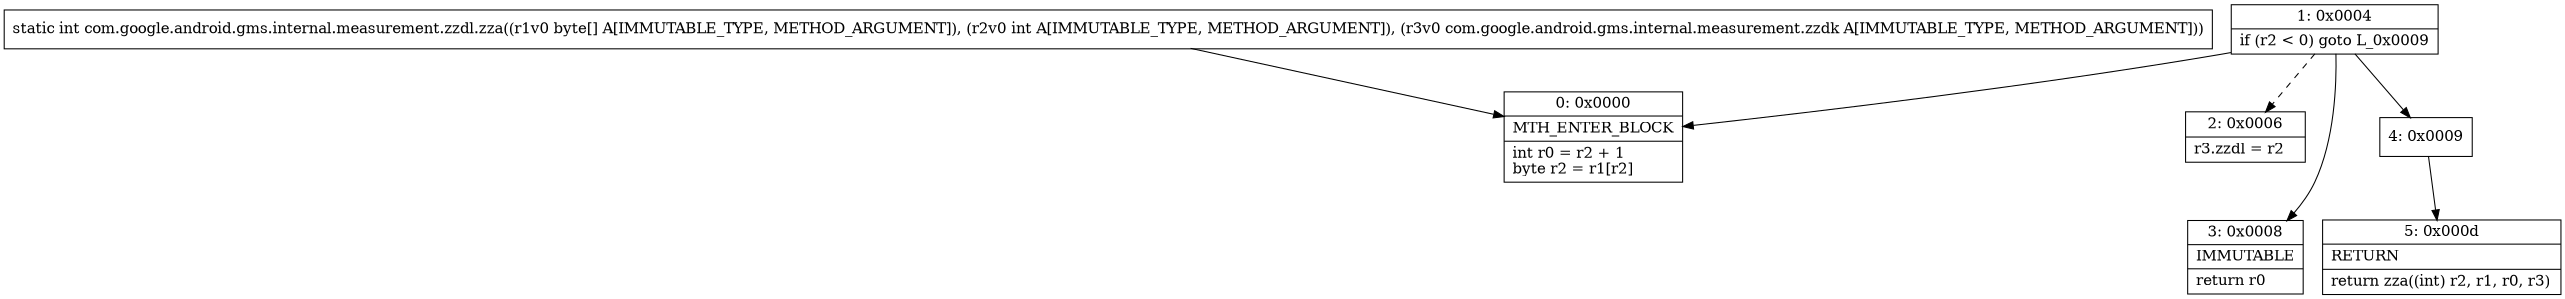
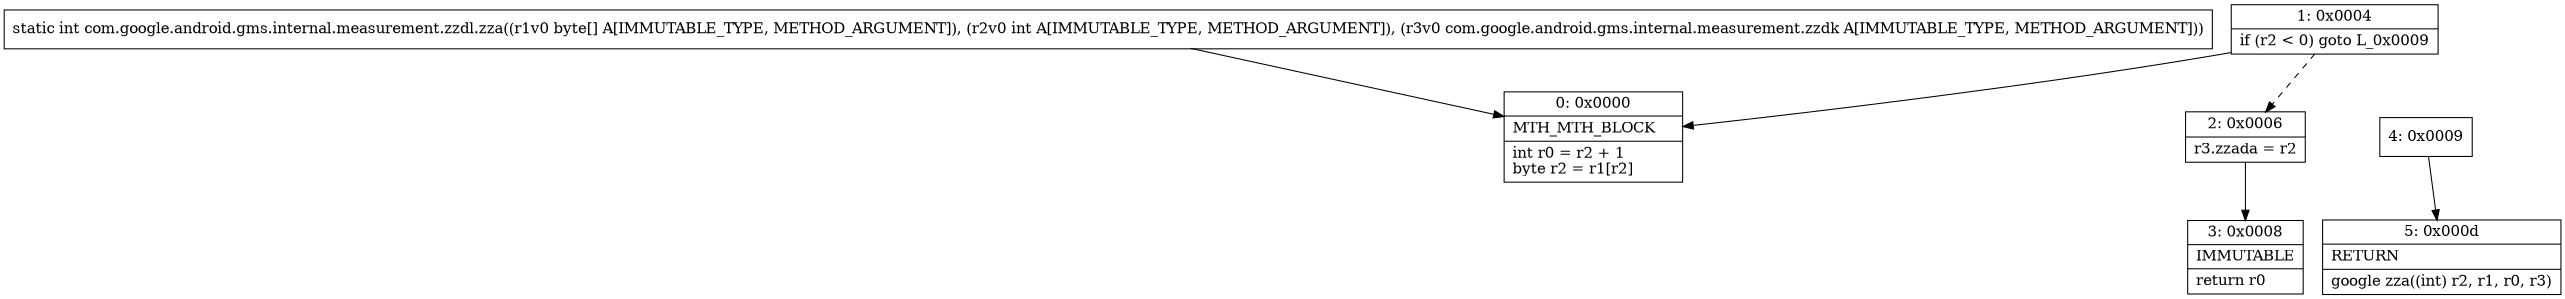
edge "1: 0x0004" -> "4: 0x0009": removed
node "0: 0x0000": text "MTH_ENTER_BLOCK" -> "MTH_MTH_BLOCK"
edge "1: 0x0004" -> "3: 0x0008": now "2: 0x0006" -> "3: 0x0008"
node "2: 0x0006": text "r3.zzdl = r2" -> "r3.zzada = r2"
node "5: 0x000d": text "return zza((int) r2, r1, r0, r3)" -> "google zza((int) r2, r1, r0, r3)"
